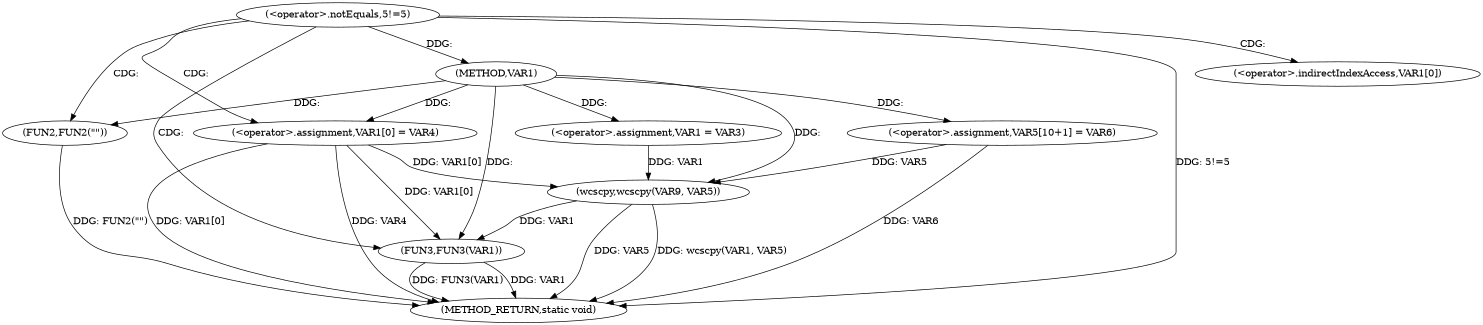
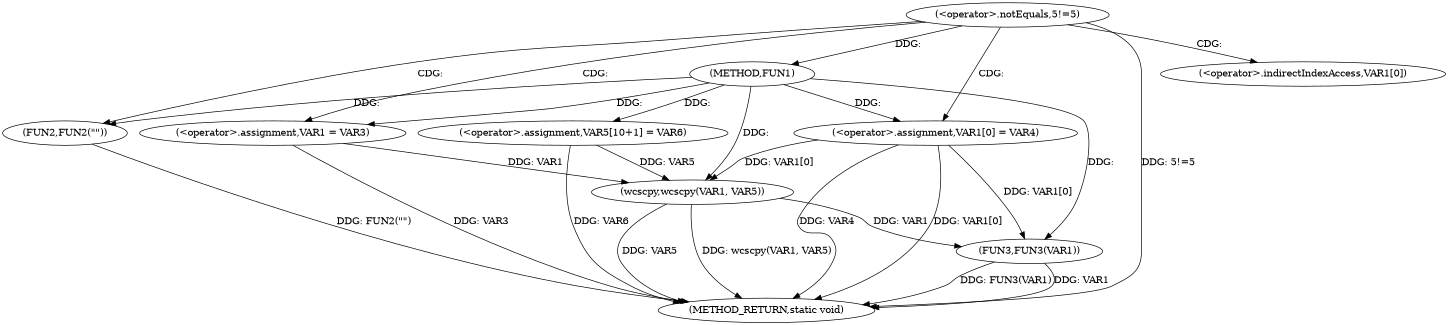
node "(METHOD,VAR1)": label "(METHOD,VAR1)" -> "(METHOD,FUN1)"
edge "(<operator>.notEquals,5!=5)" -> "(FUN3,FUN3(VAR1))": now "(<operator>.notEquals,5!=5)" -> "(<operator>.assignment,VAR1 = VAR3)"
node "(wcscpy,wcscpy(VAR9, VAR5))": label "(wcscpy,wcscpy(VAR9, VAR5))" -> "(wcscpy,wcscpy(VAR1, VAR5))"
edge "(<operator>.assignment,VAR1 = VAR3)" -> "(METHOD_RETURN,static void)": added, label "DDG: VAR3"
